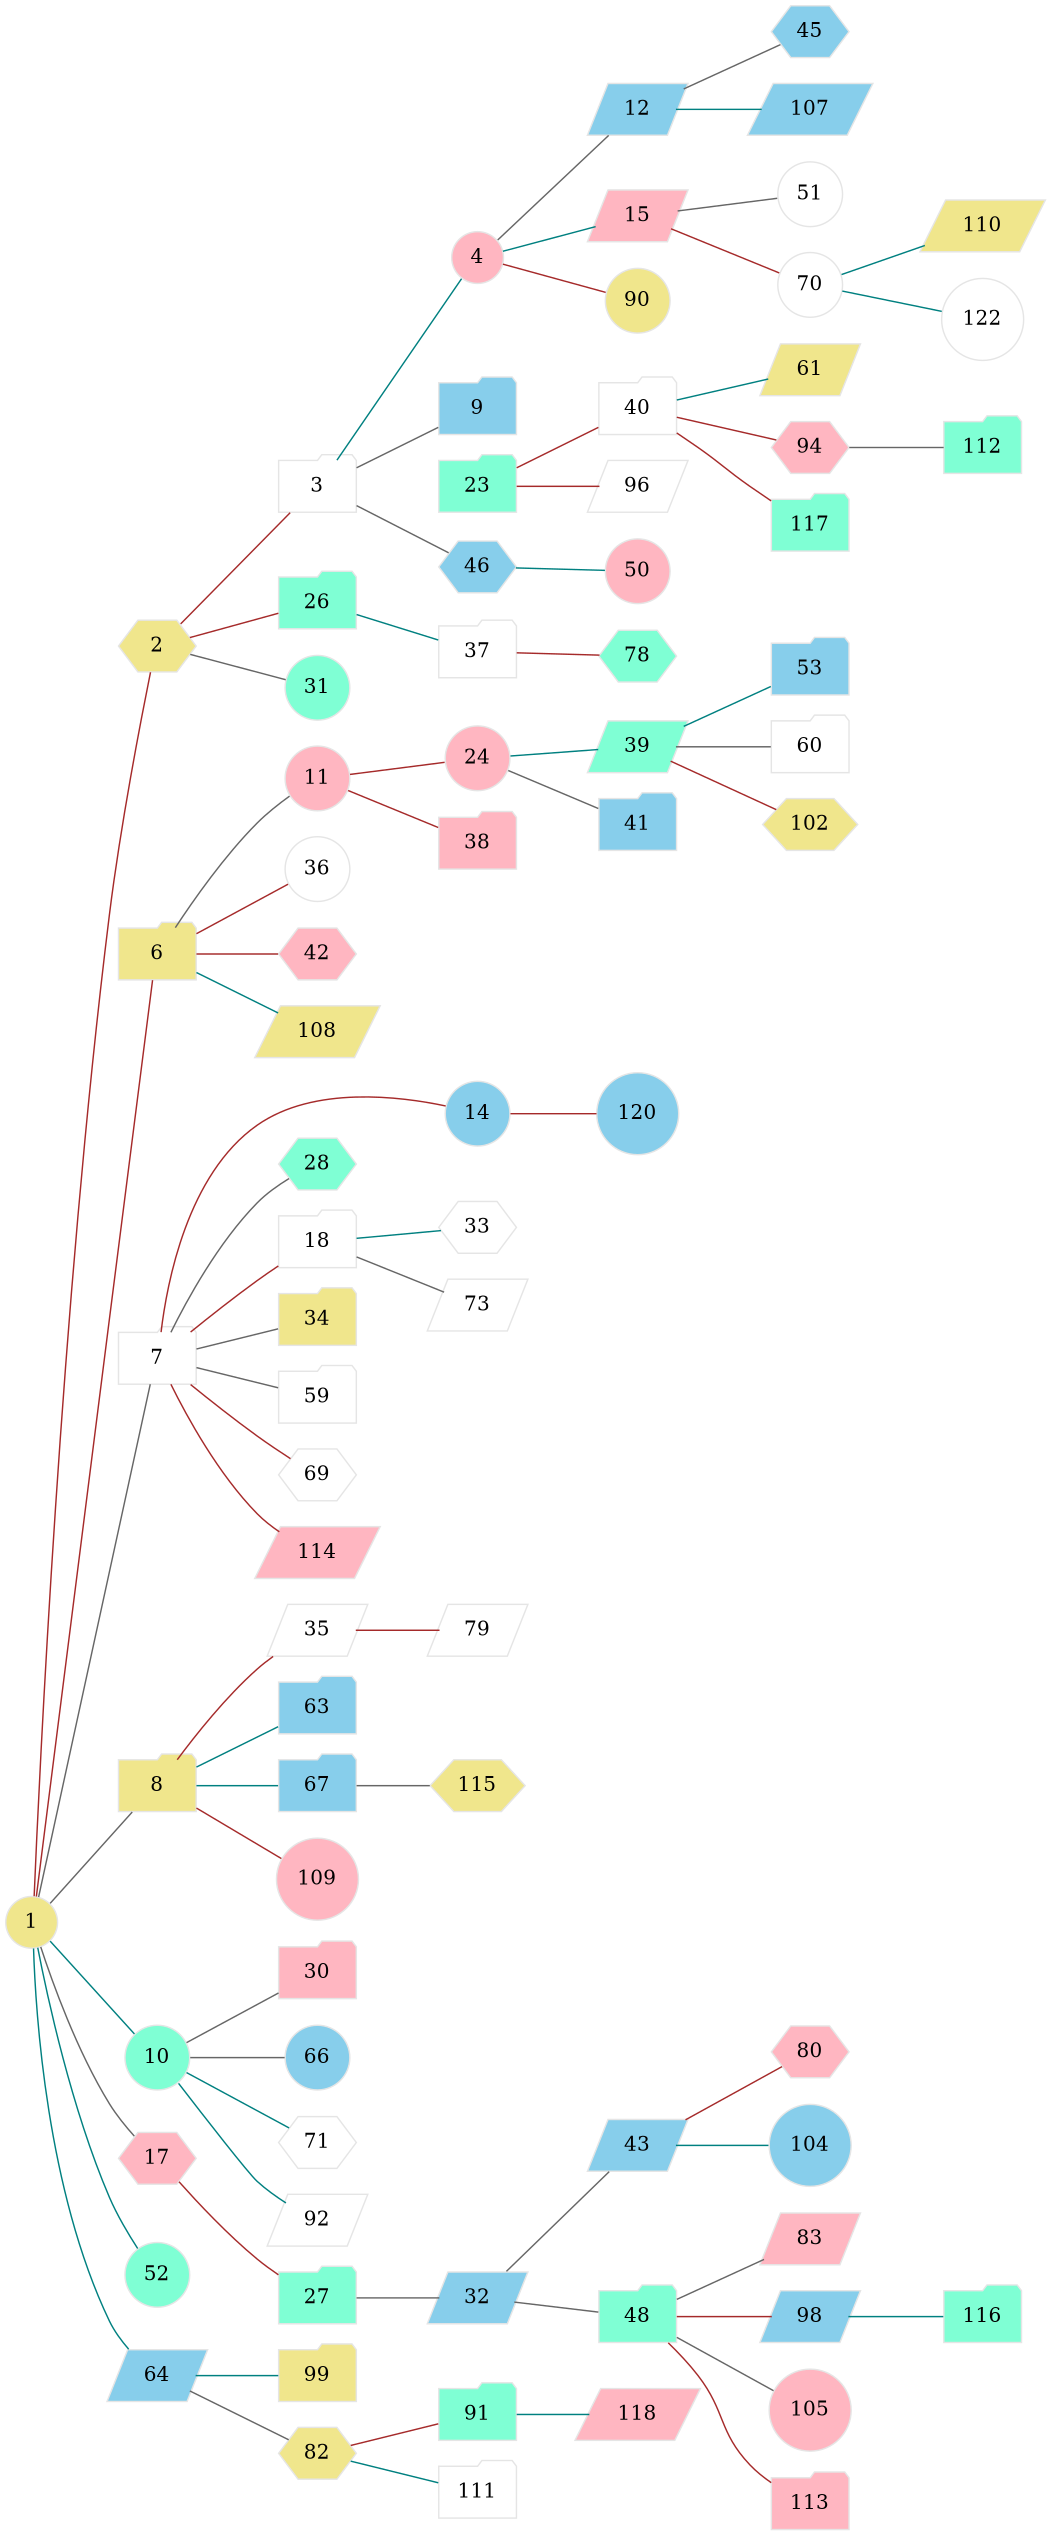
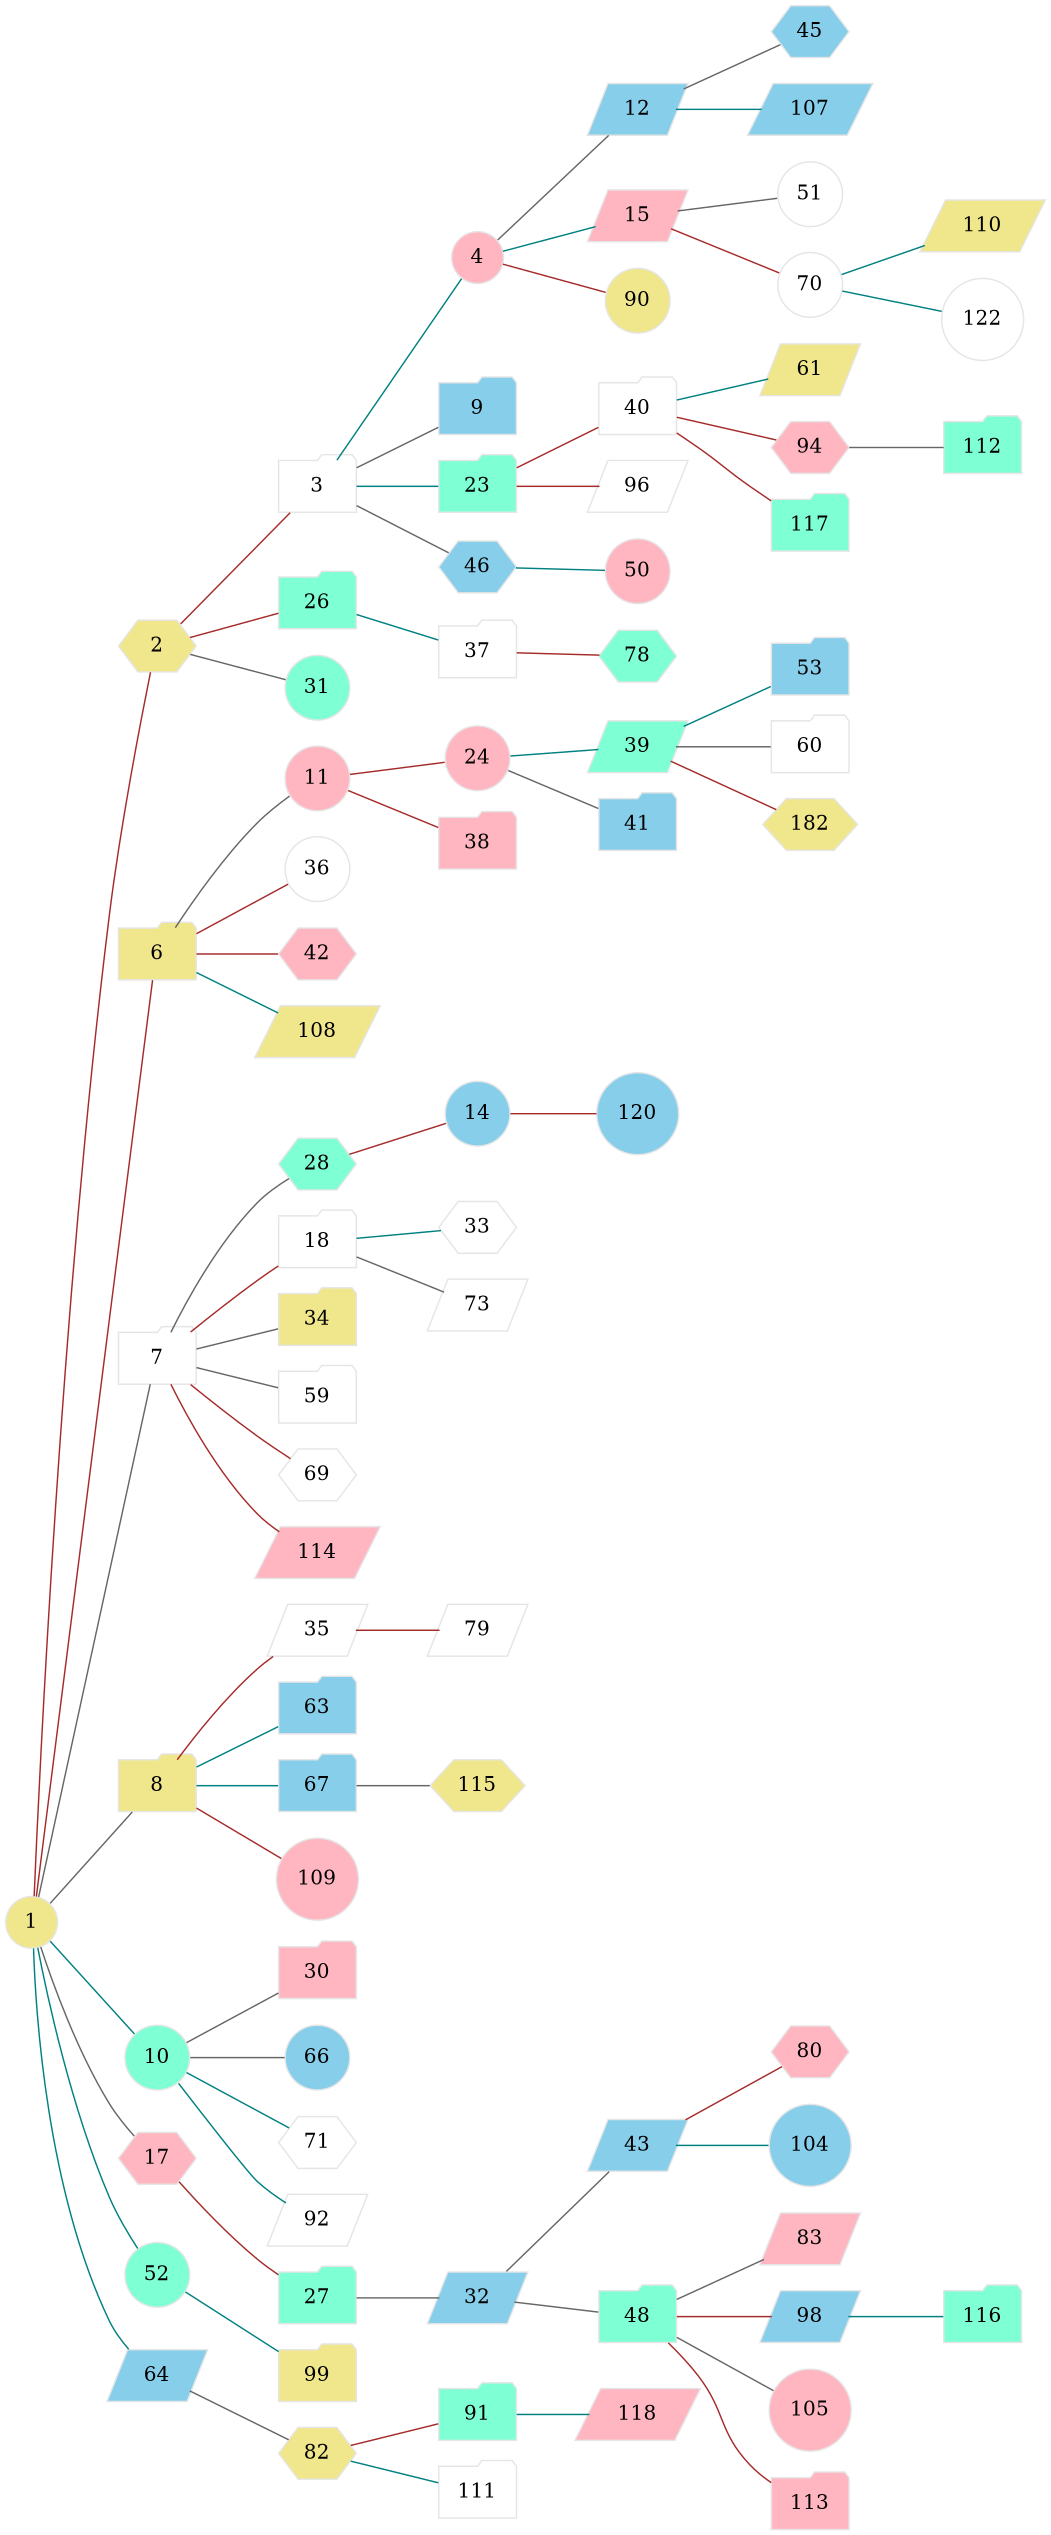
edge "3" -- "23": added
node "102": label "102" -> "182"
edge "14" -- "7": now "14" -- "28"
edge "64" -- "99": now "52" -- "99"
